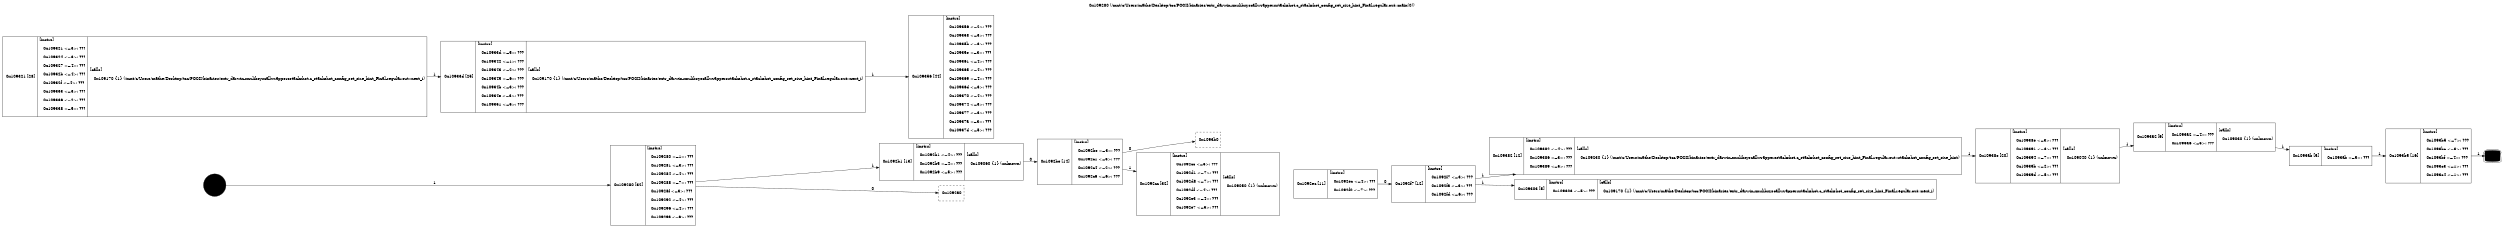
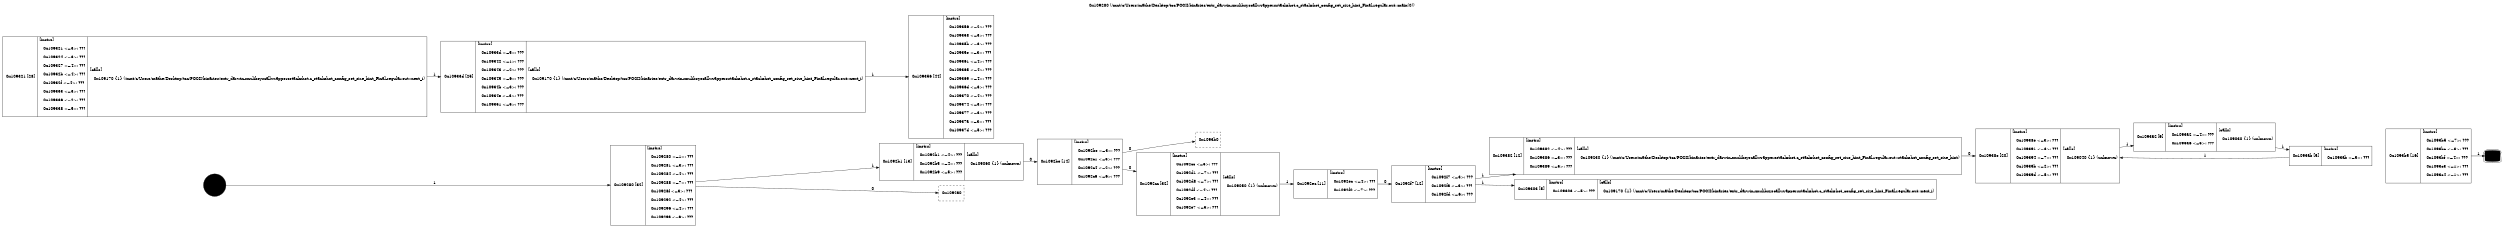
edge "0x109382 [12]" -> "0x10938e [20]": label " 1" -> " 0"
edge "0x1093ab [5]" -> "0x1093b5 [16]": now "0x1093ab [5]" -> "0x10938e [20]"
edge "0x1092be [14]" -> "0x1092cc [32]": label " 1" -> " 0"
edge "0x1092cc [32]" -> "0x1092ec [11]": added, label "1"
